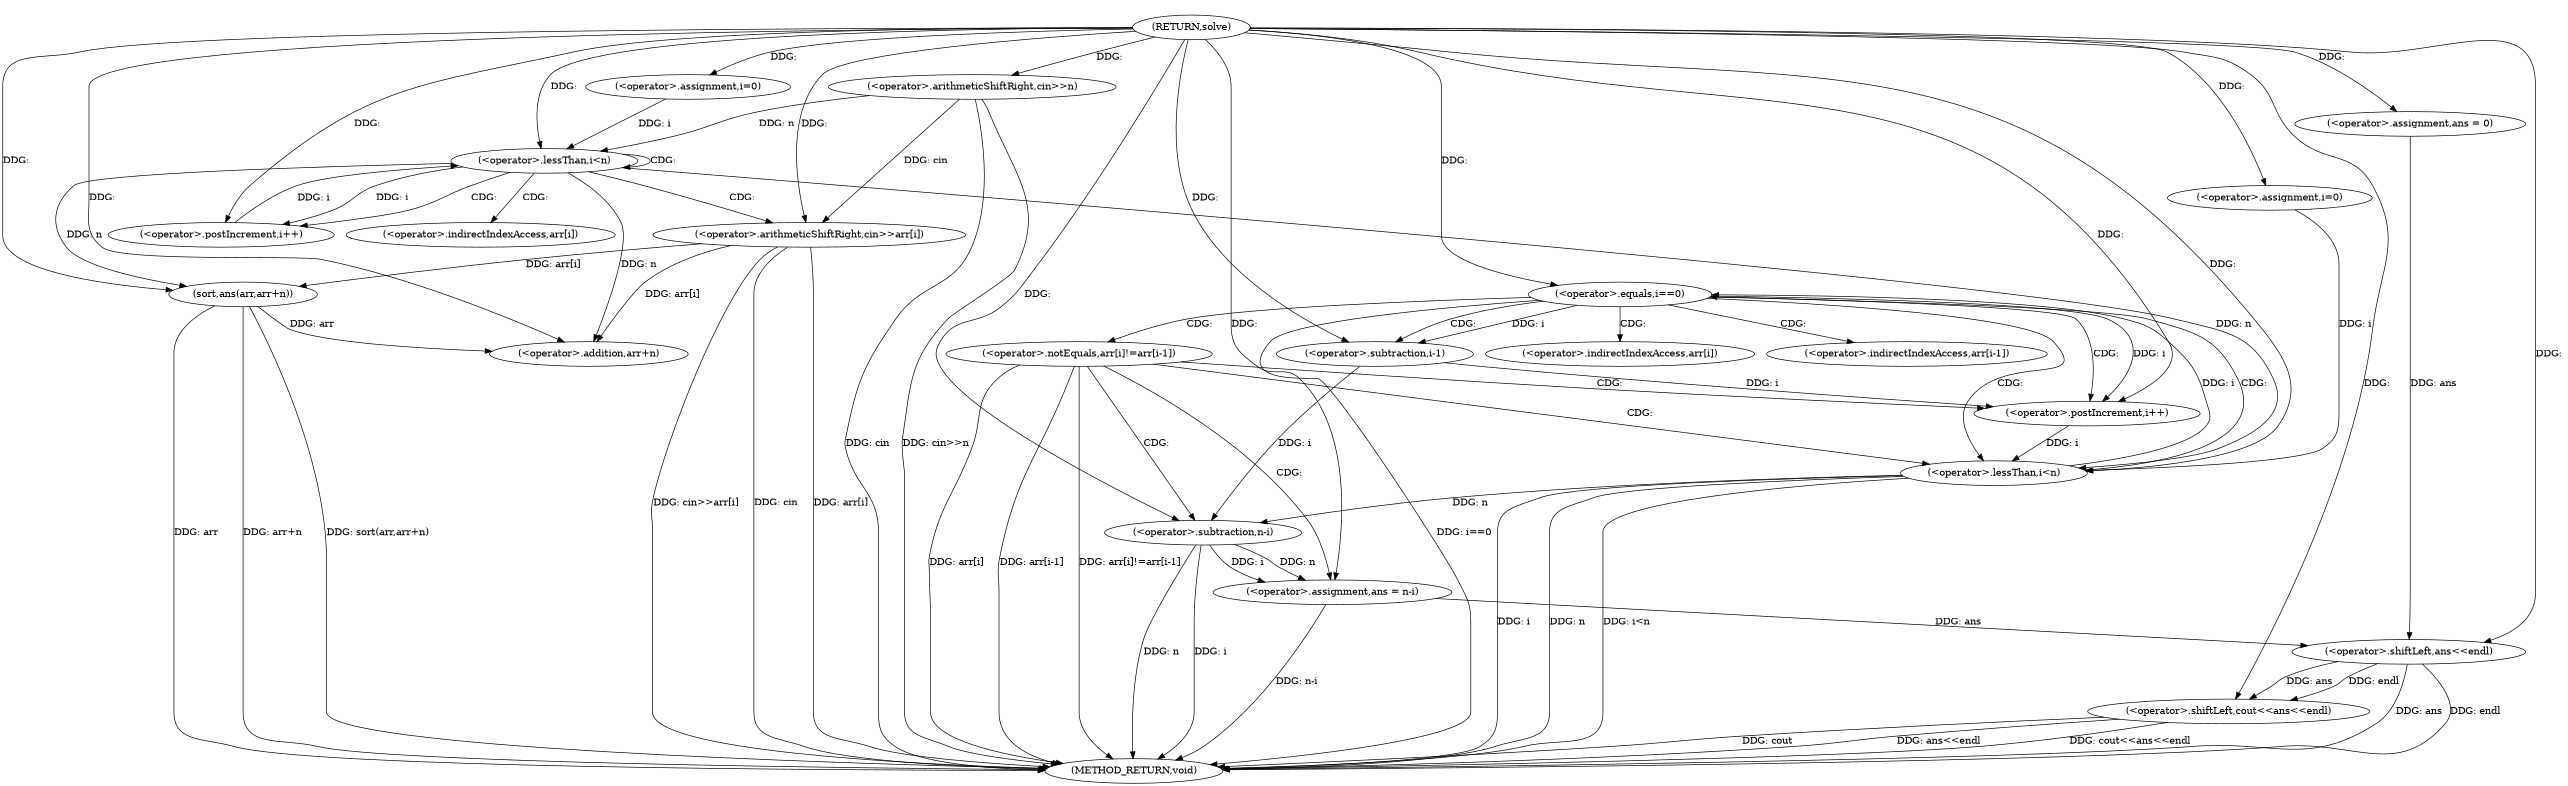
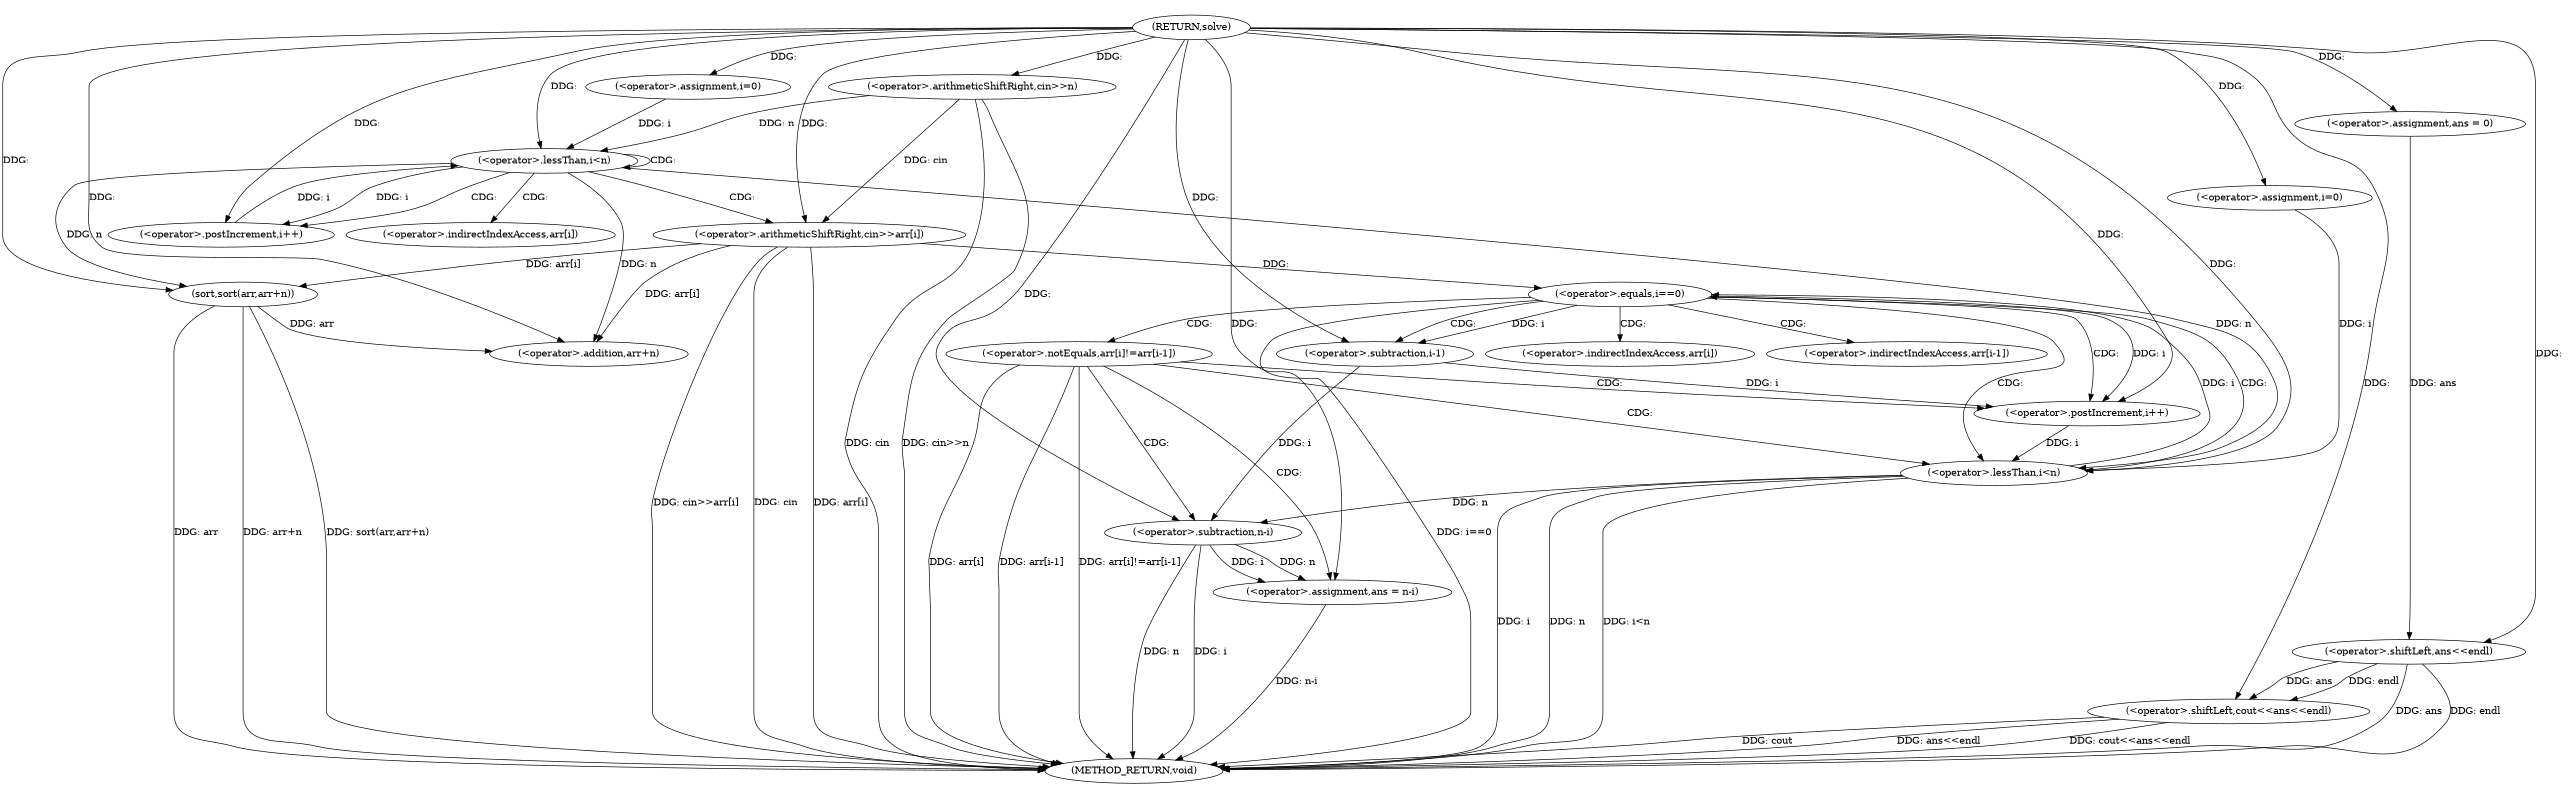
edge "(RETURN,solve)" -> "(<operator>.equals,i==0)": now "(<operator>.arithmeticShiftRight,cin>>arr[i])" -> "(<operator>.equals,i==0)"
node "(sort,ans(arr,arr+n))": label "(sort,ans(arr,arr+n))" -> "(sort,sort(arr,arr+n))"
edge "(<operator>.assignment,ans = n-i)" -> "(<operator>.shiftLeft,ans<<endl)": removed, label "DDG: ans"
